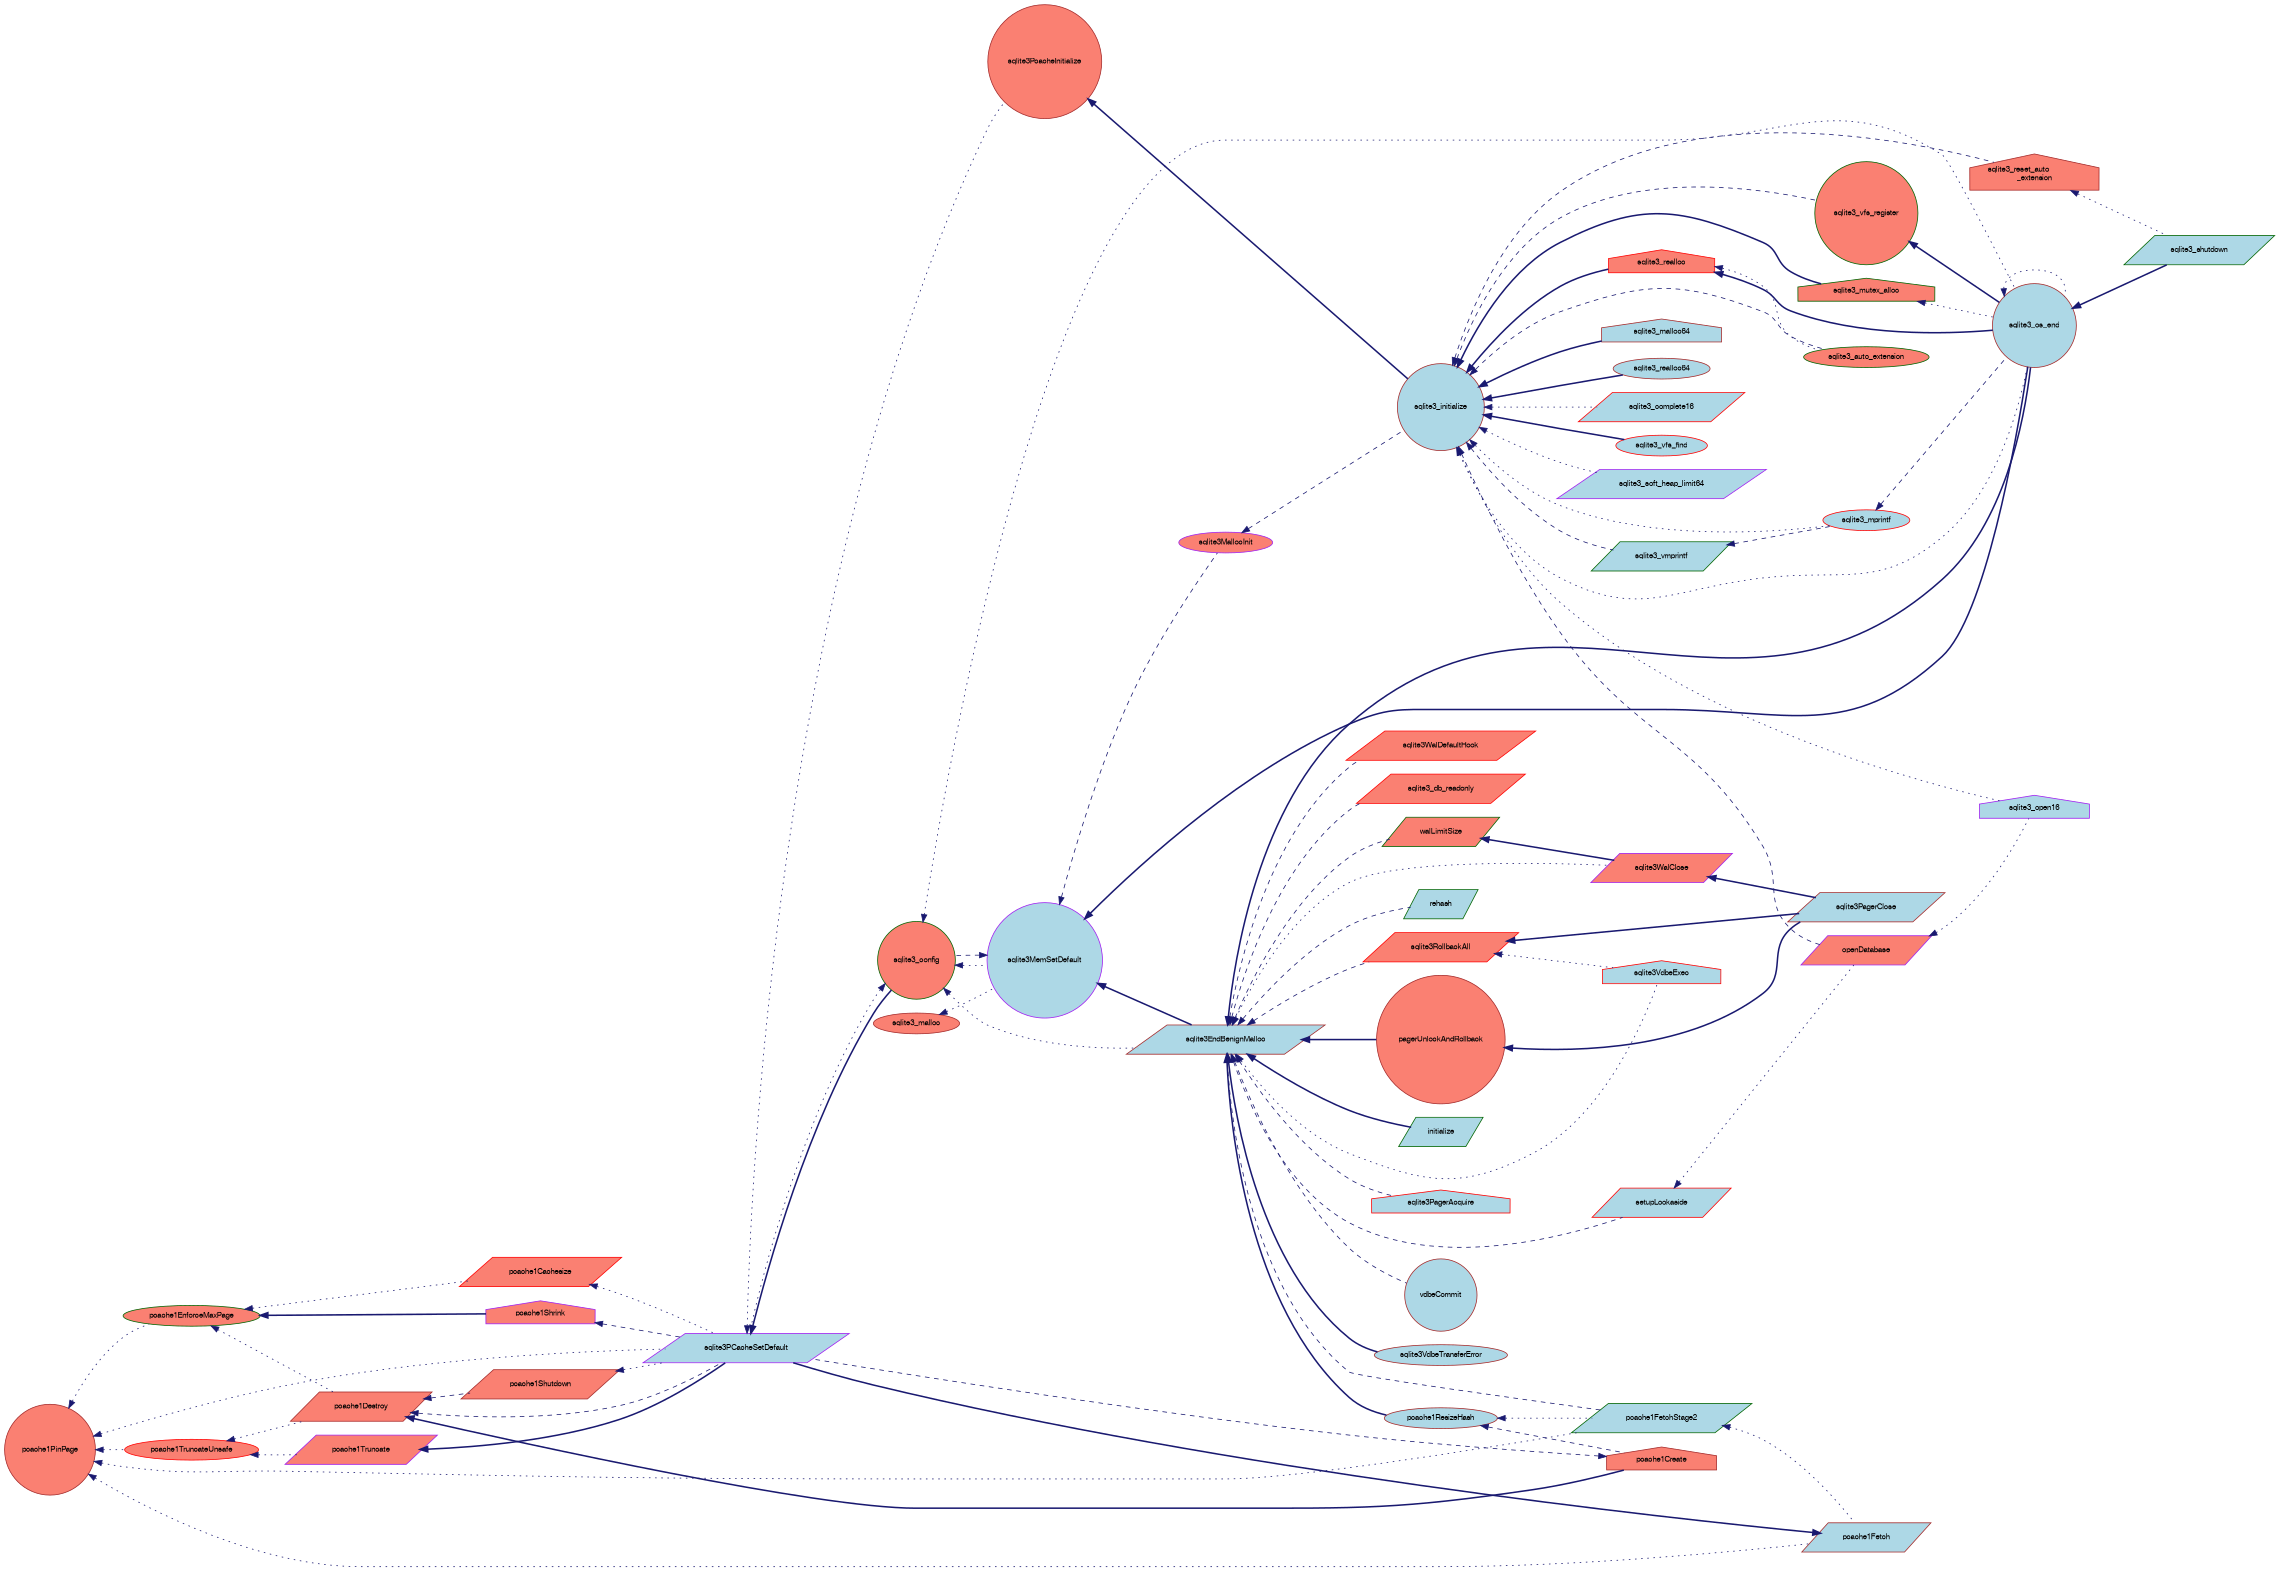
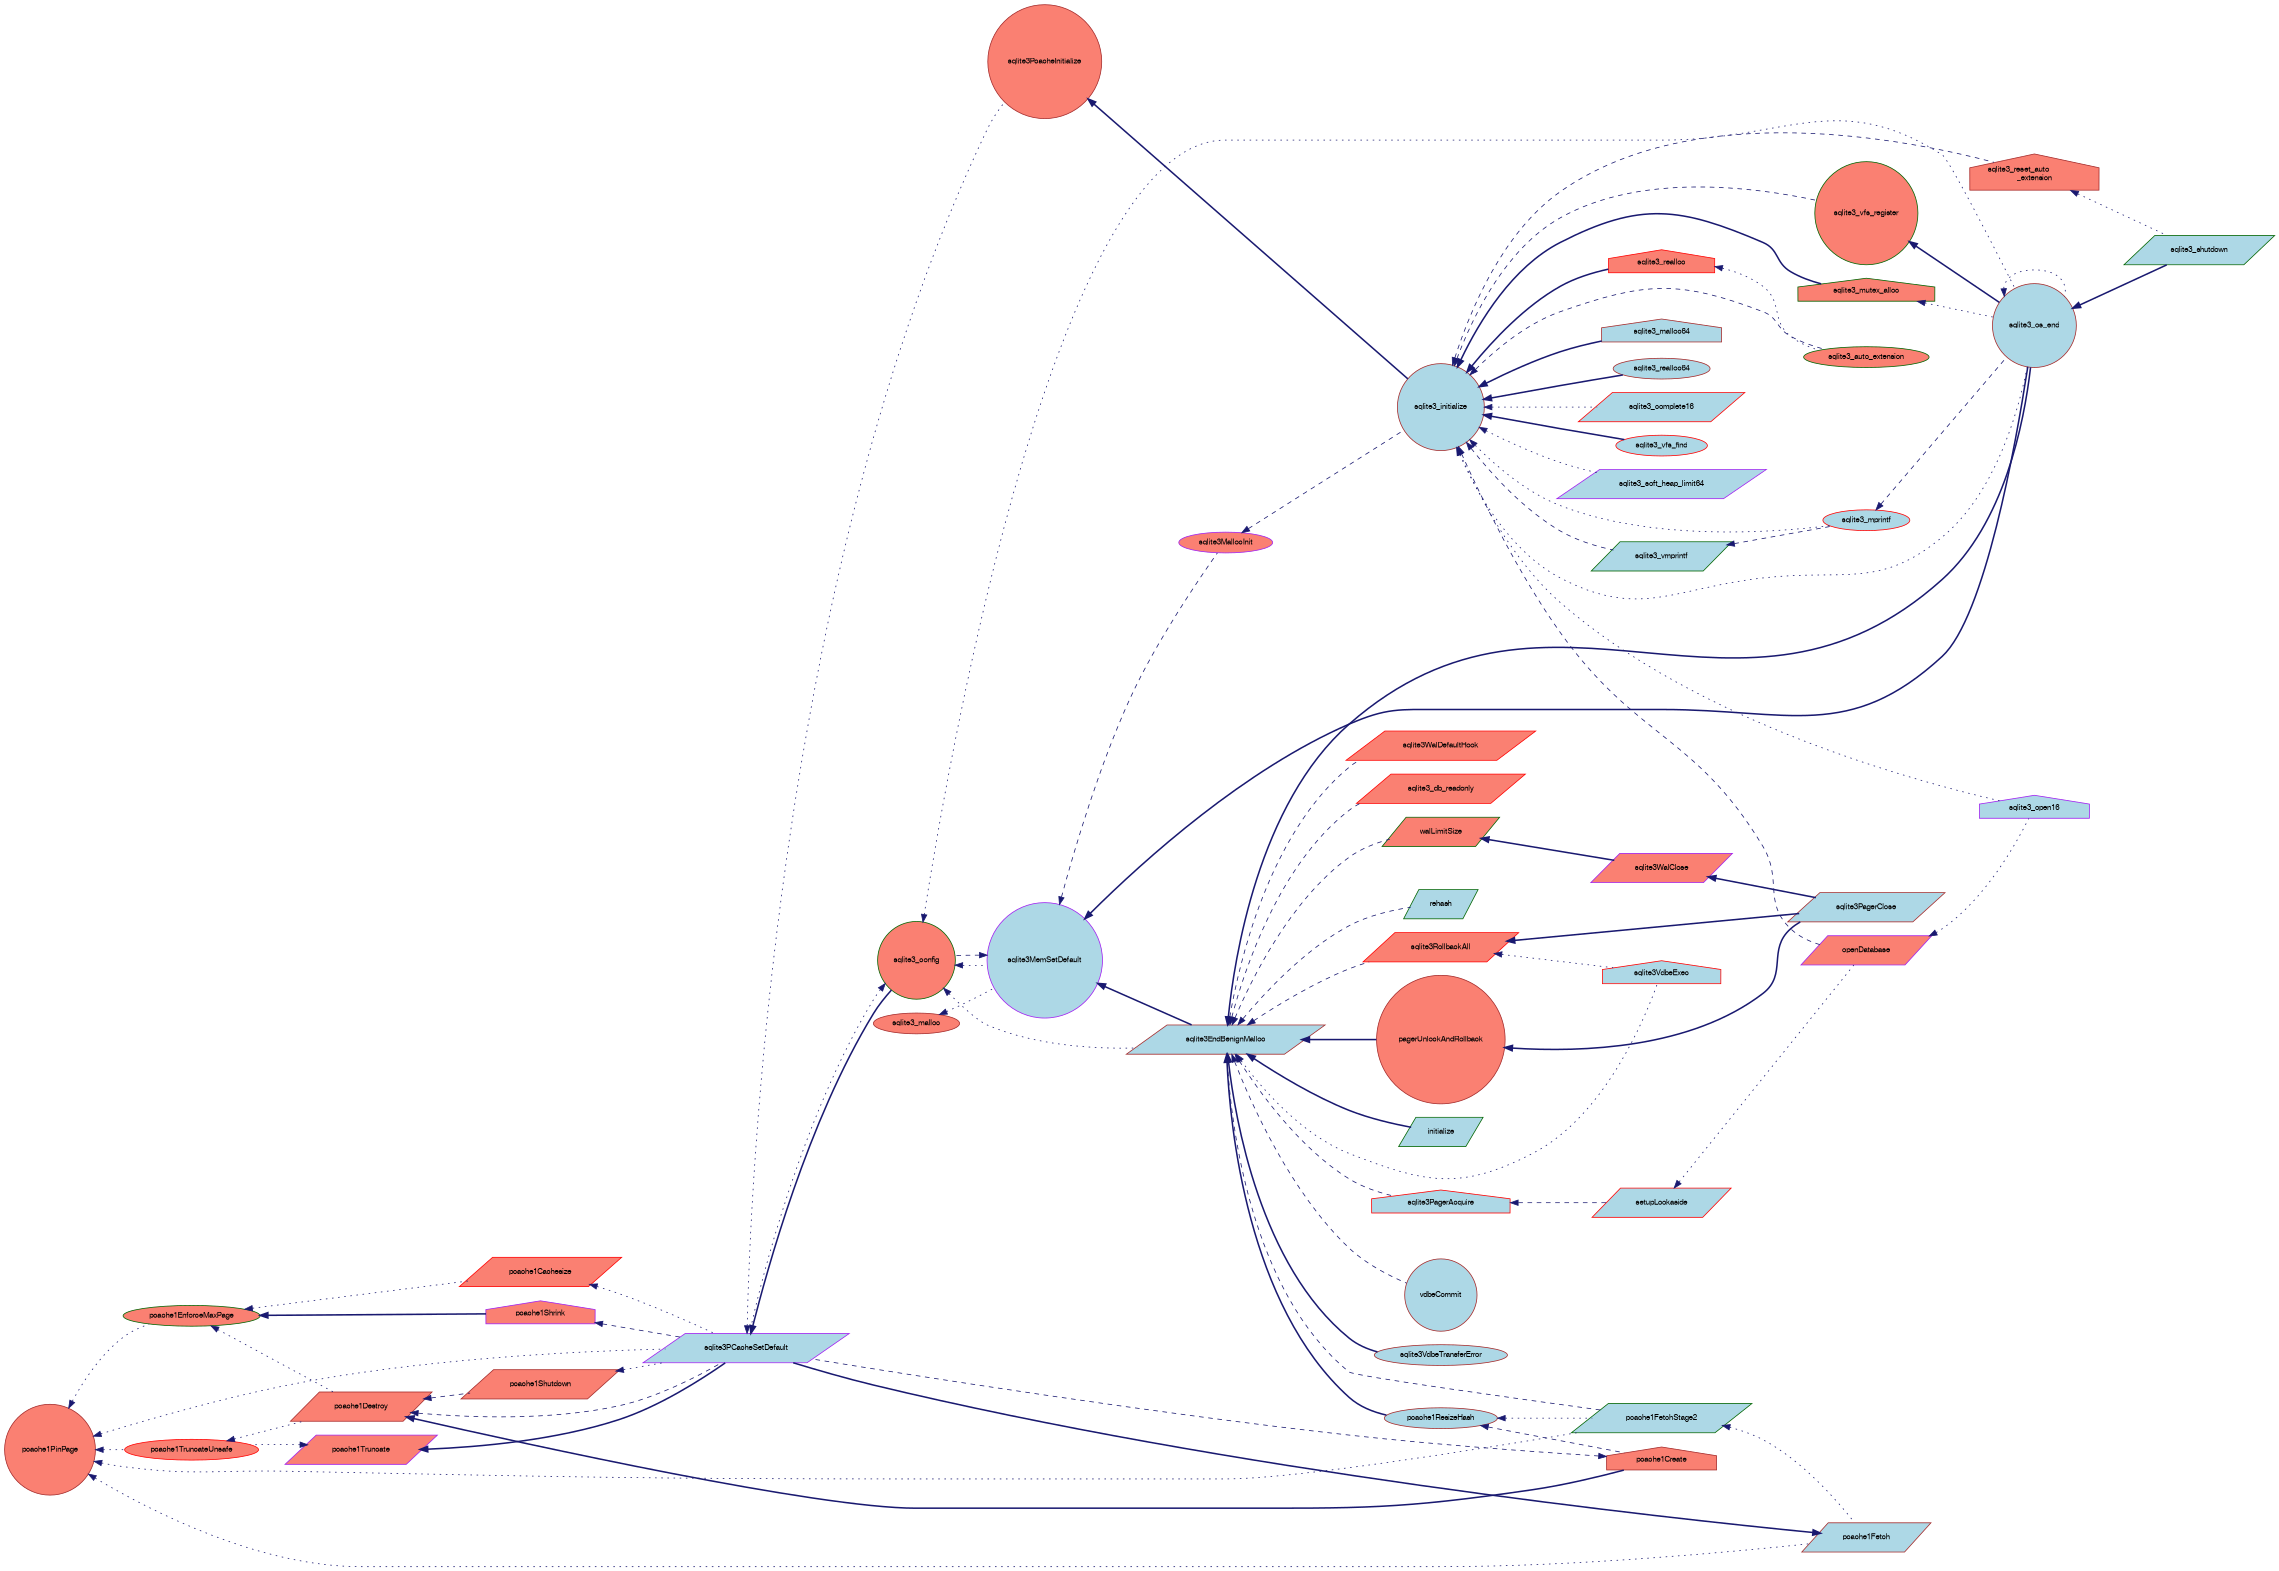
edge "sqlite3_os_end" -> "sqlite3_realloc": removed
edge "sqlite3WalClose" -> "sqlite3EndBenignMalloc": removed
edge "setupLookaside" -> "sqlite3EndBenignMalloc": now "setupLookaside" -> "sqlite3PagerAcquire"
edge "pcache1Truncate" -> "pcache1TruncateUnsafe": reversed
